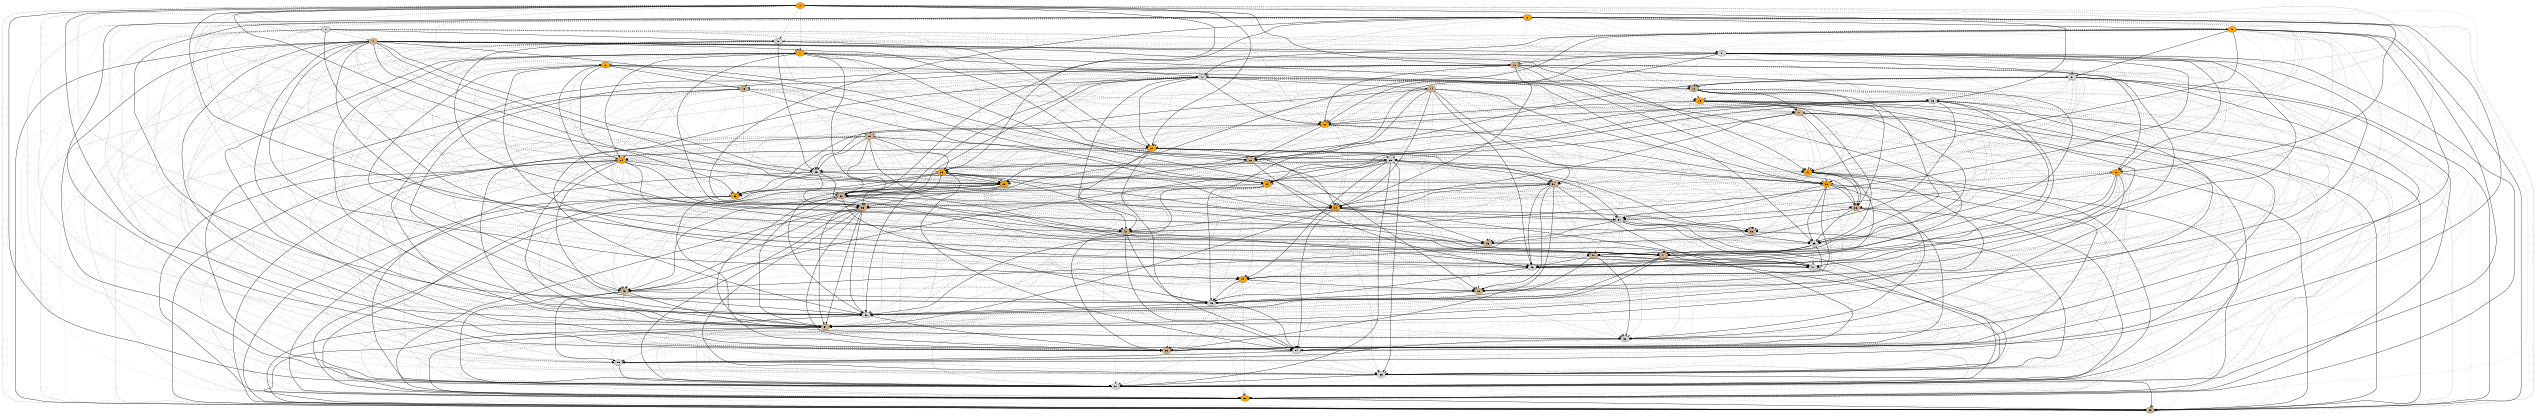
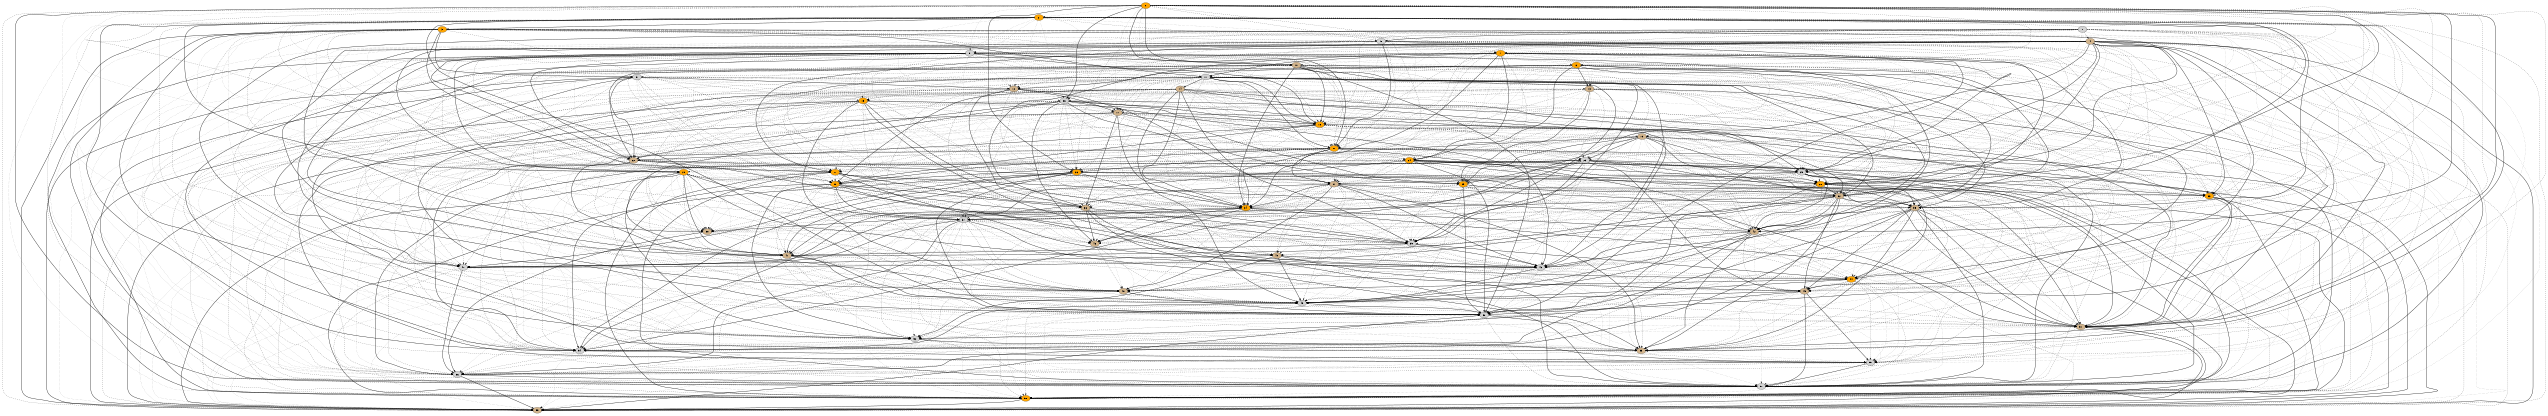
edge "30" -> "8": reversed
